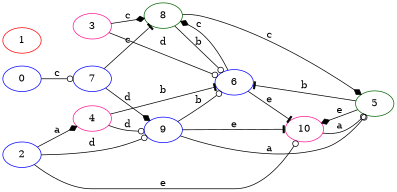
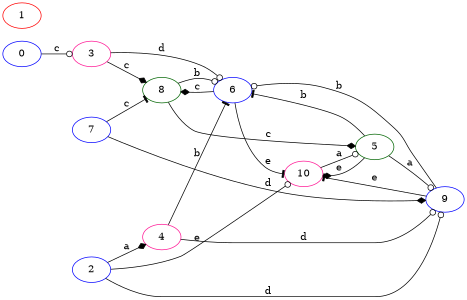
edge "0" -> "7": now "0" -> "3"
edge "9" -> "5": reversed
